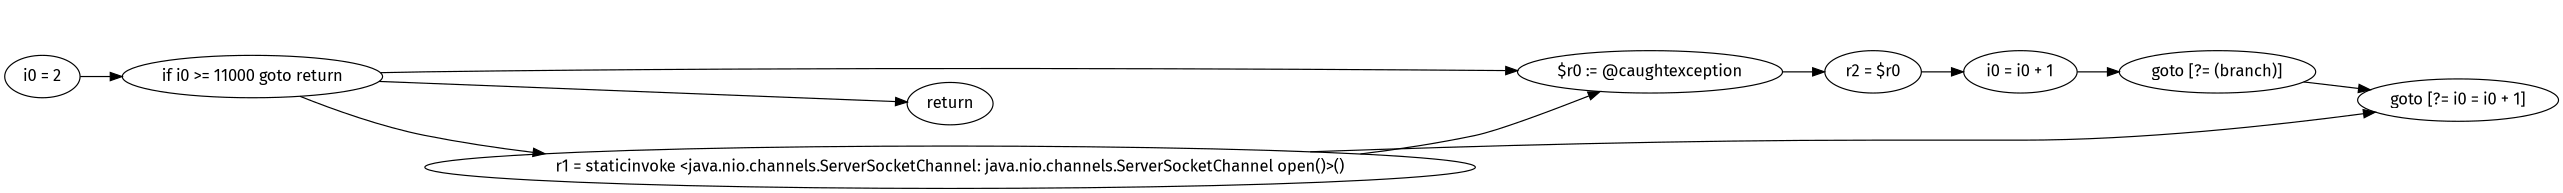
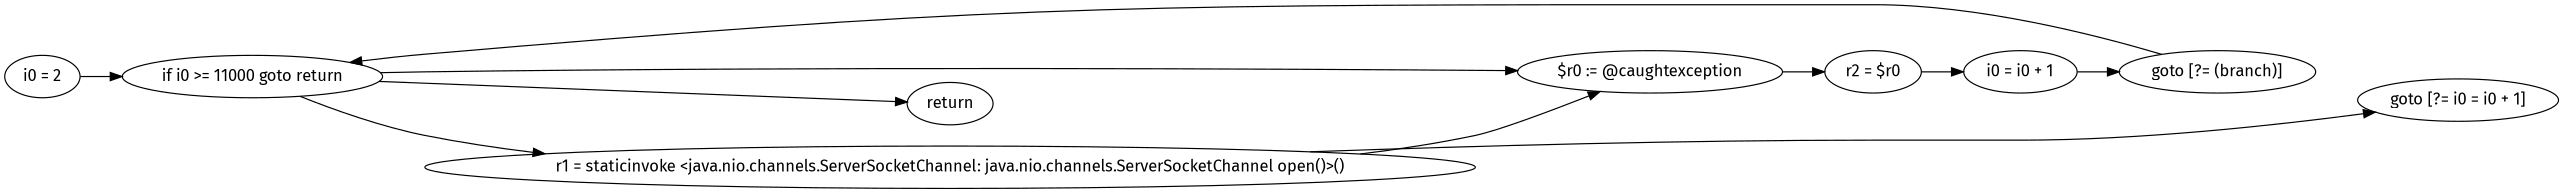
edge "goto [?= (branch)]" -> "goto [?= i0 = i0 + 1]": now "goto [?= (branch)]" -> "if i0 >= 11000 goto return"
